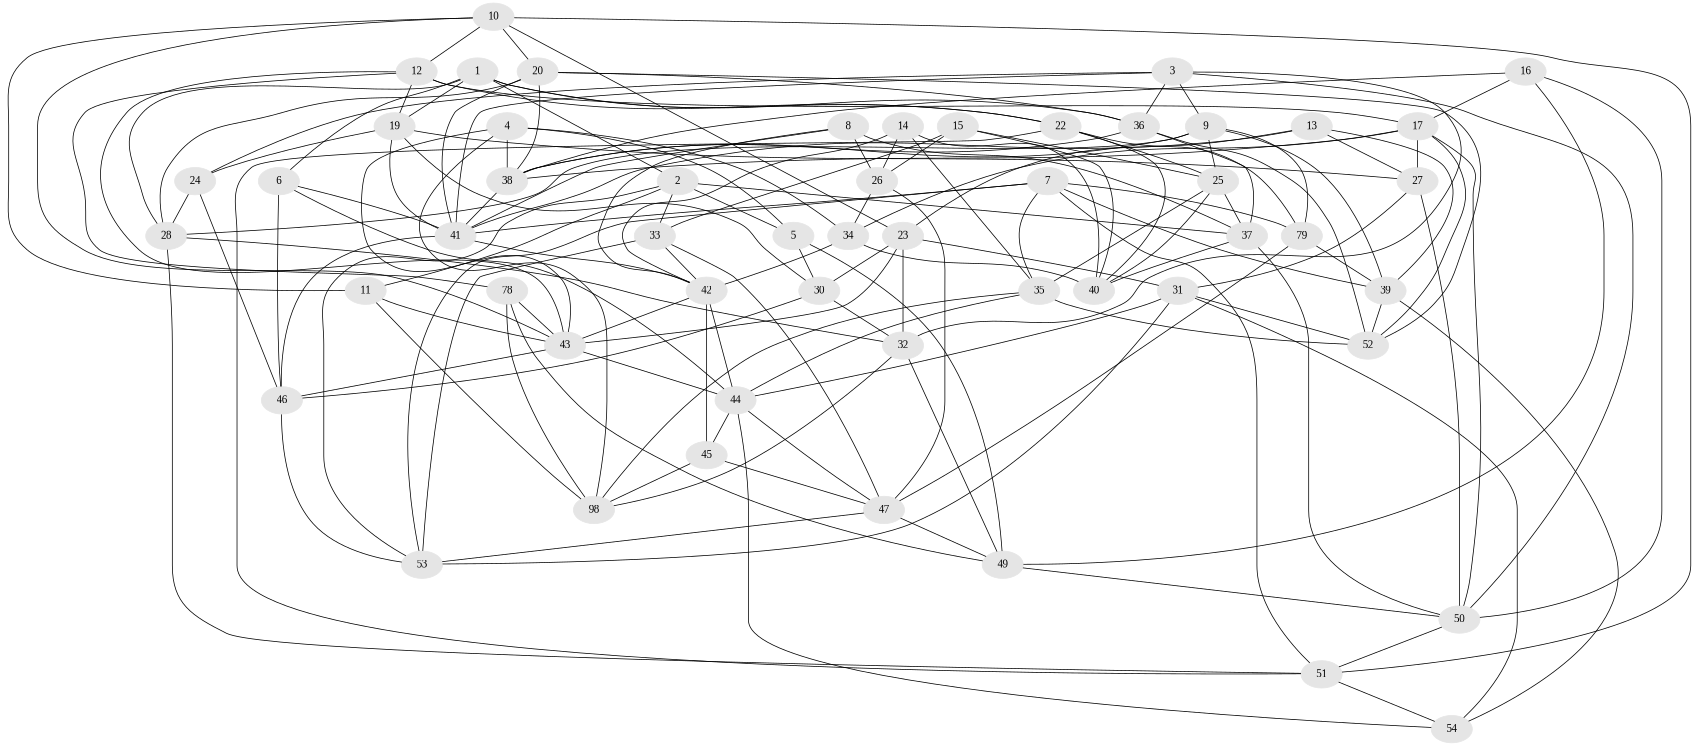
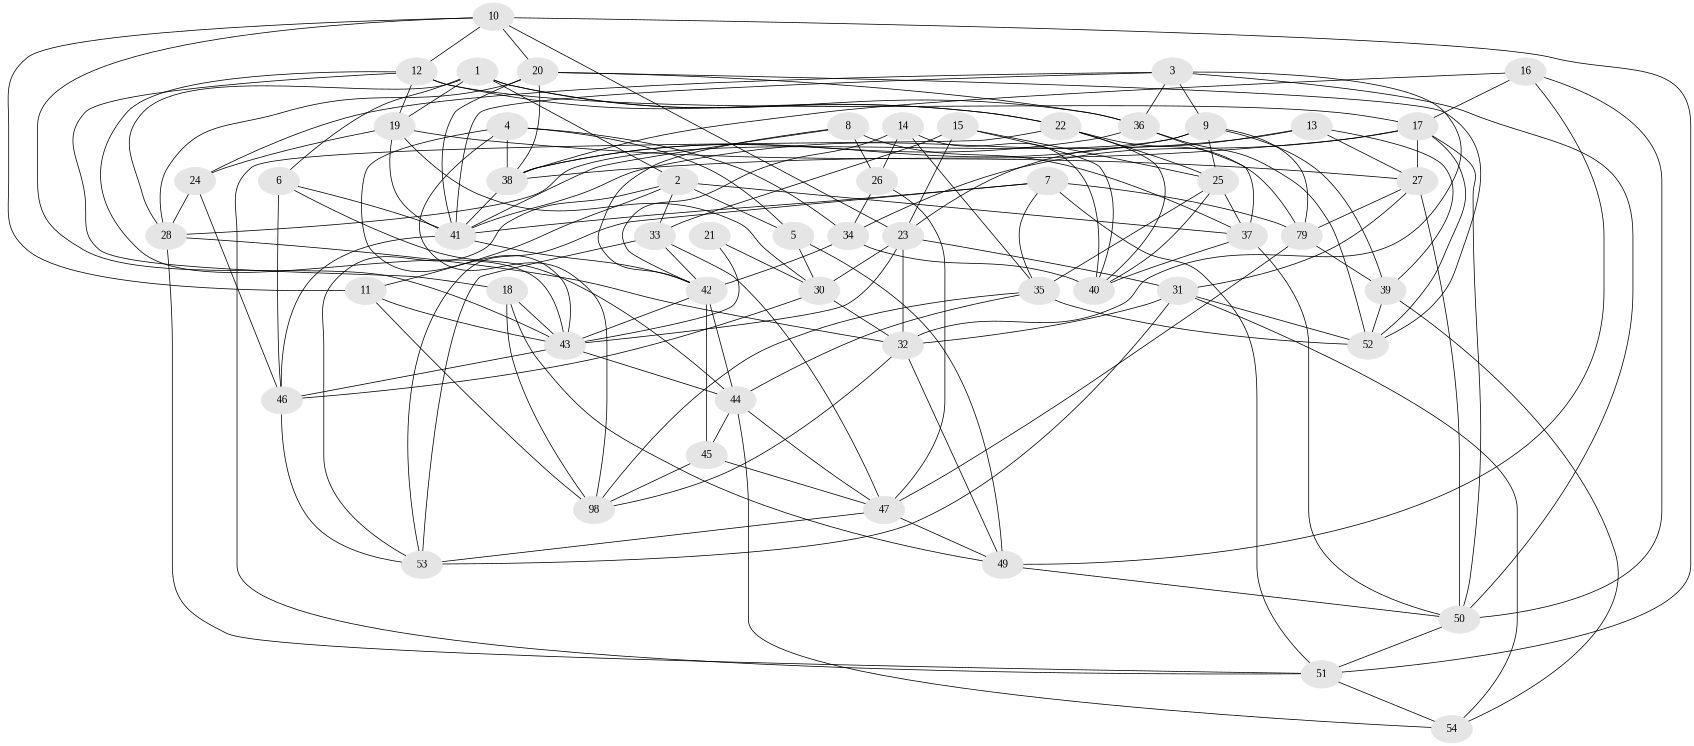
edge "15" -- "26": now "15" -- "23"
edge "27" -- "79": added
node "21": added
edge "7" -- "39": removed
node "78": label "78" -> "18"
edge "31" -- "44": now "31" -- "32"
